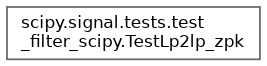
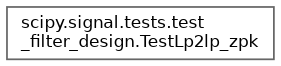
node "scipy.signal.tests.test _filter_scipy.TestLp2lp_zpk": label "scipy.signal.tests.test _filter_scipy.TestLp2lp_zpk" -> "scipy.signal.tests.test _filter_design.TestLp2lp_zpk"
